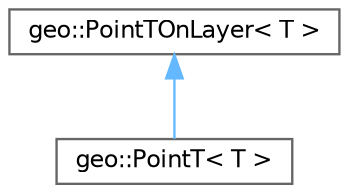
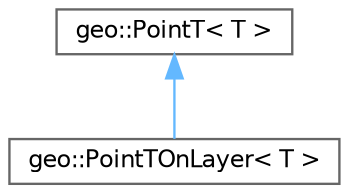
edge "geo::PointT< T >" -> "geo::PointTOnLayer< T >": reversed
